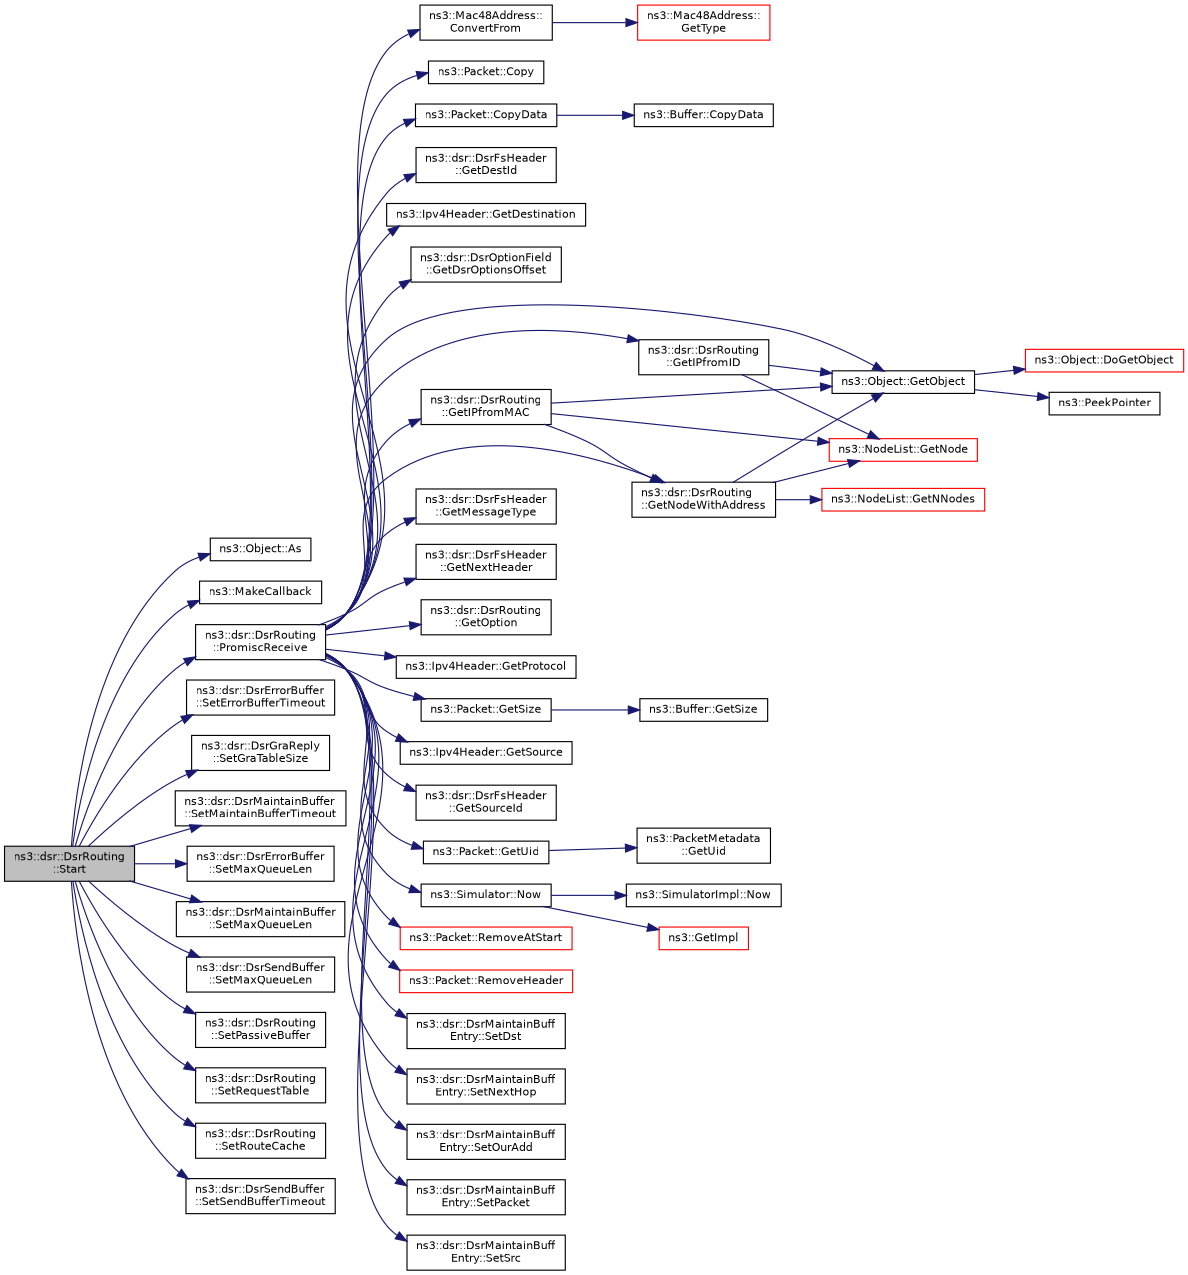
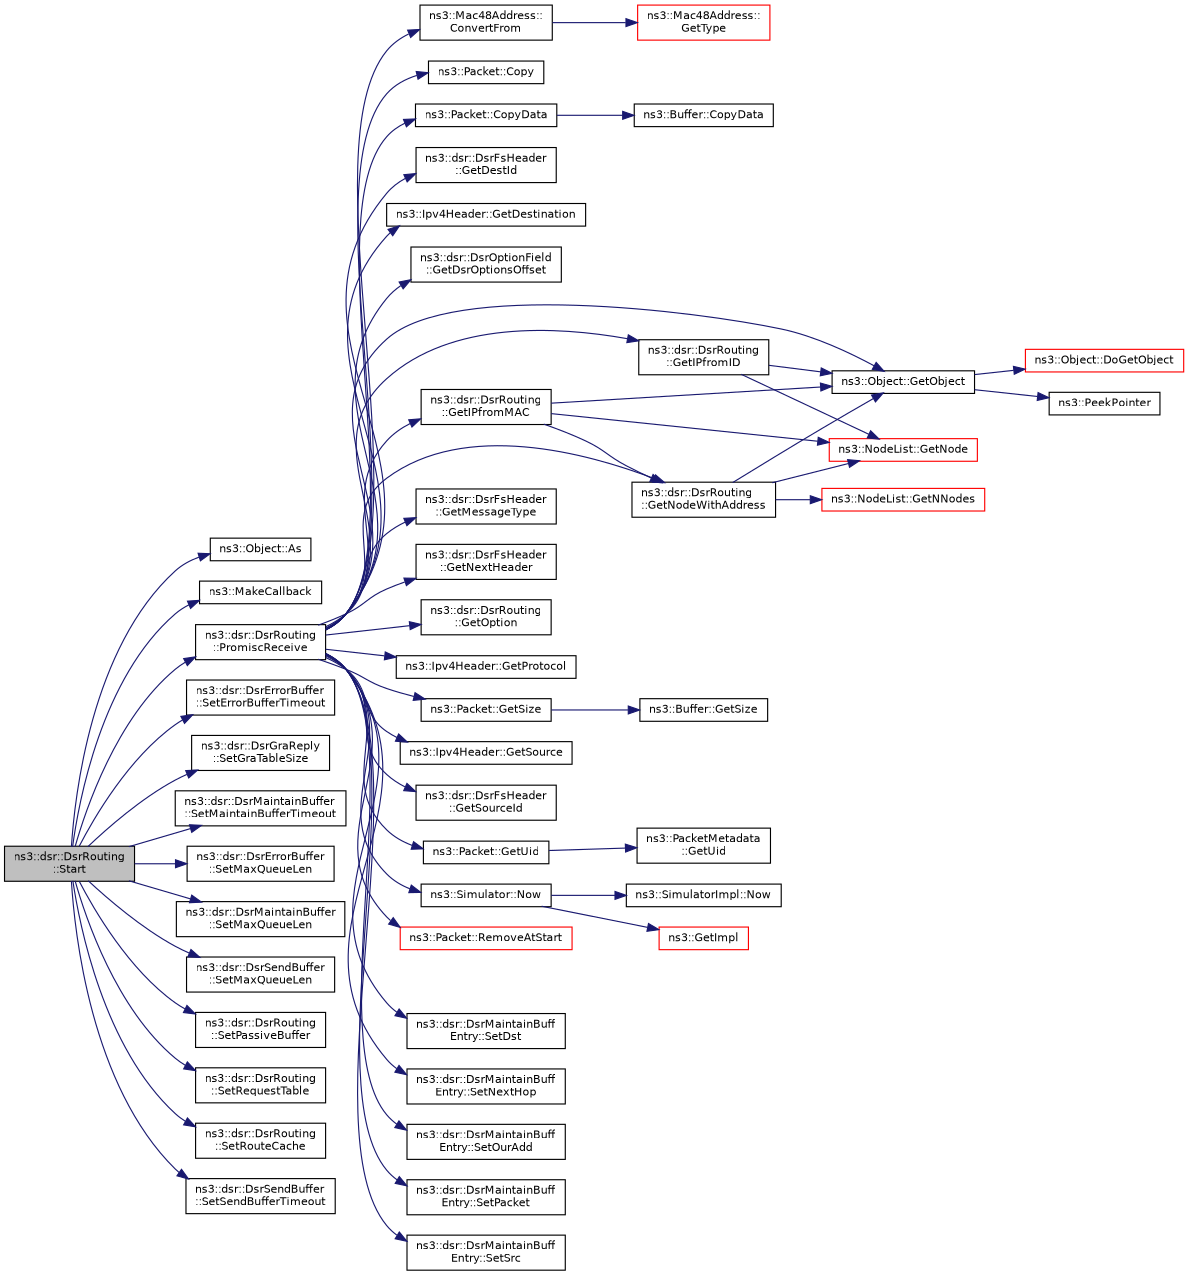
node "ns3::Packet::RemoveHeader": removed
